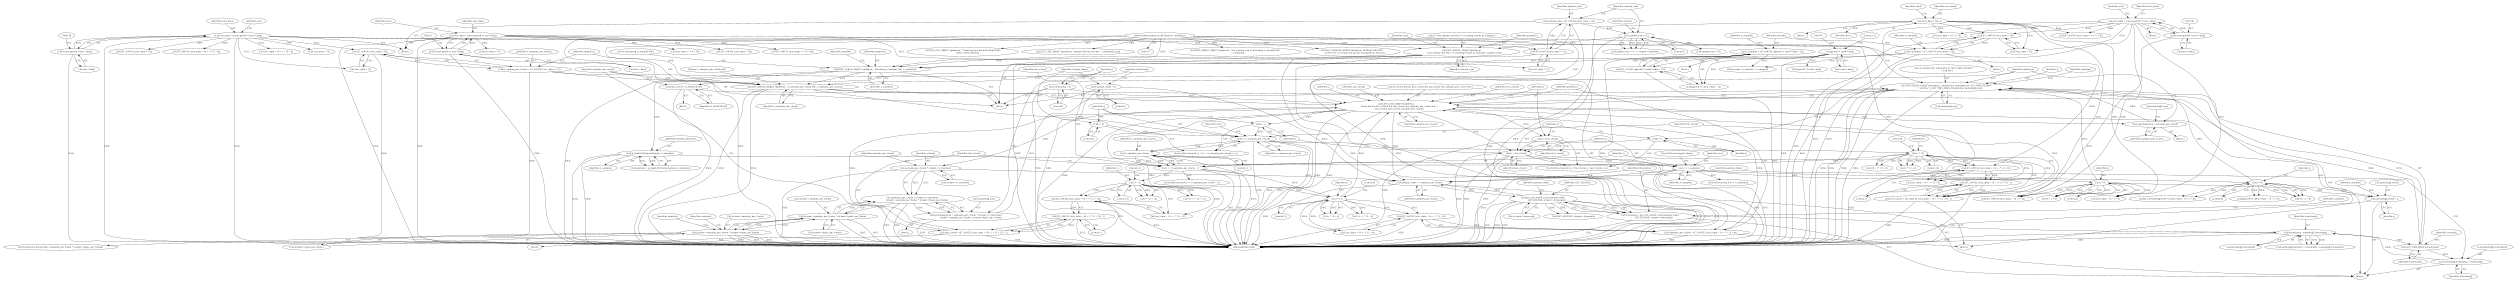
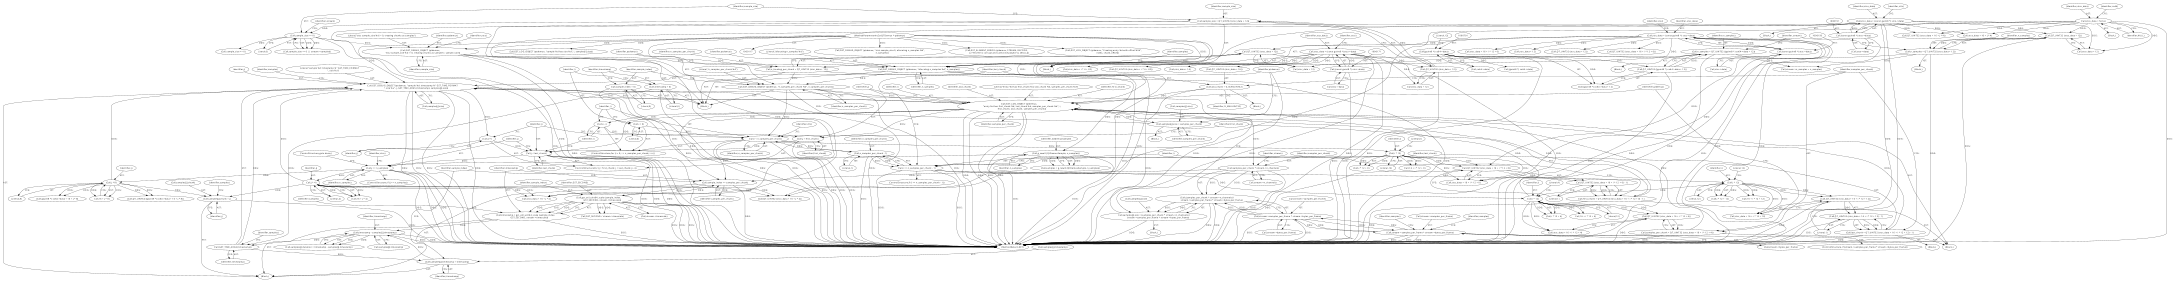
edge "(Identifier,G_MAXUINT32)" -> "(Call,last_chunk = G_MAXUINT32)": now "(Call,QT_UINT32 (stsz_data + 16))" -> "(Call,last_chunk = G_MAXUINT32)"
